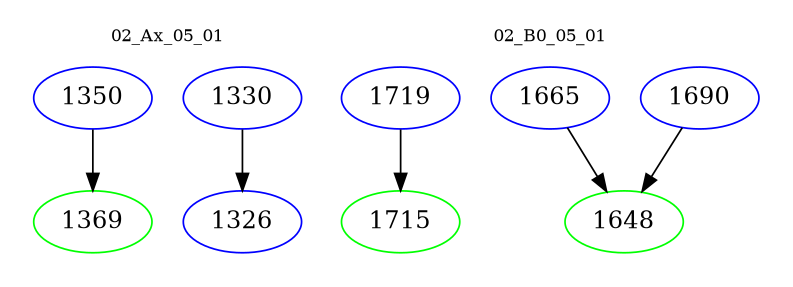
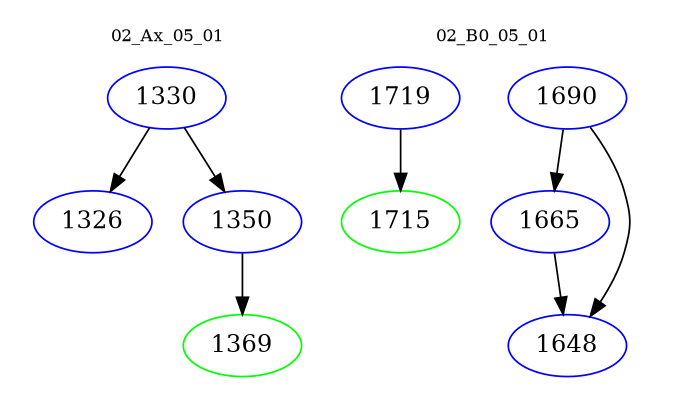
edge "1690" -> "1665": added
edge "1330" -> "1350": added
node "1648": color green -> blue
